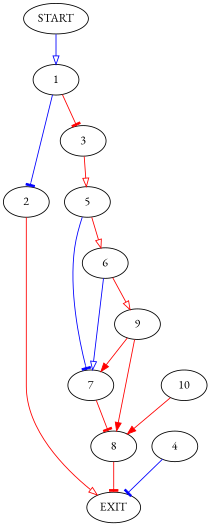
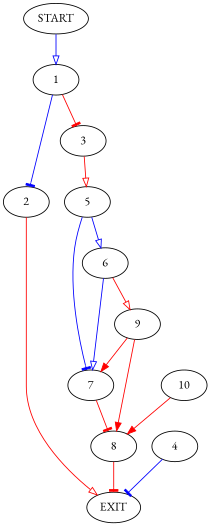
edge "5" -> "6": color red -> blue
